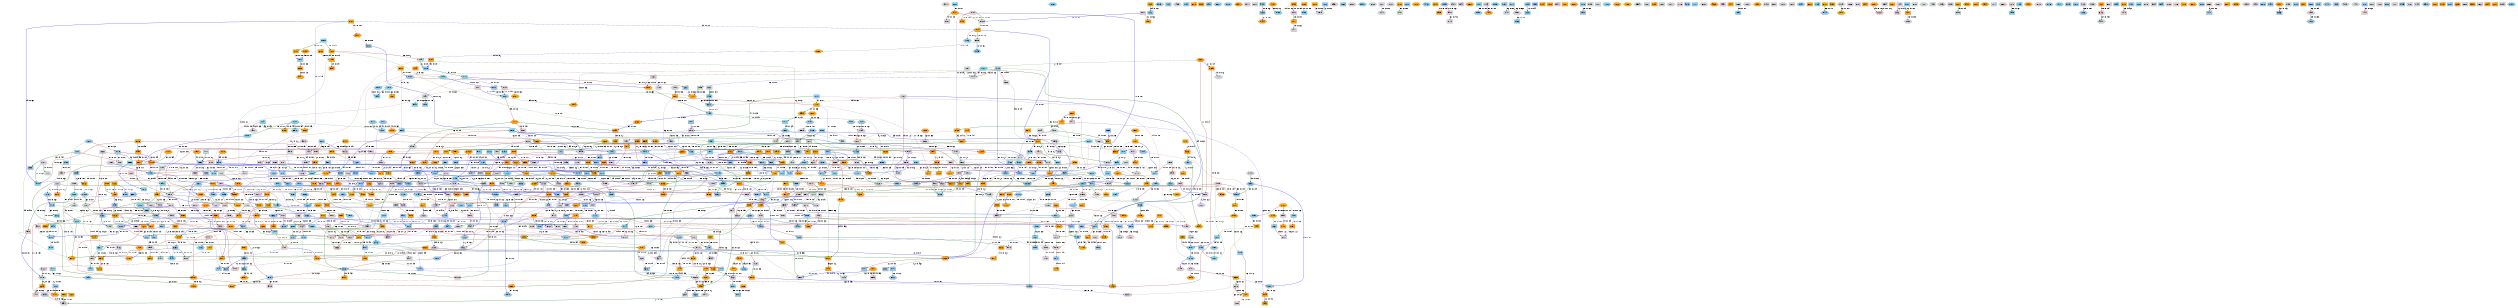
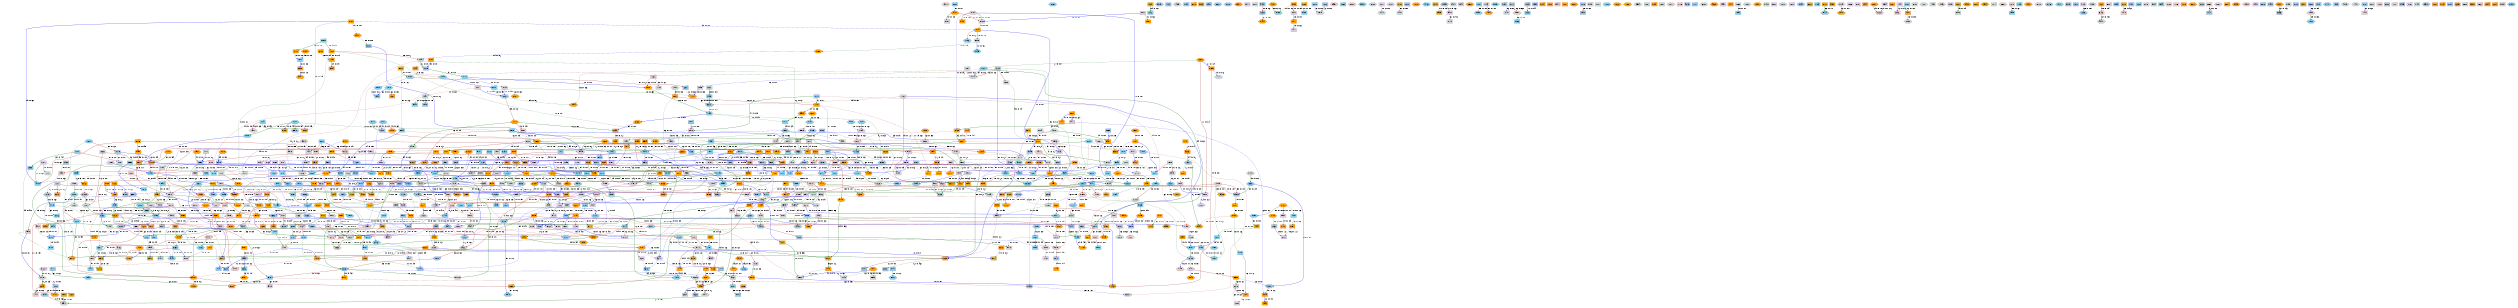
node "djdhq": fillcolor orange -> skyblue
